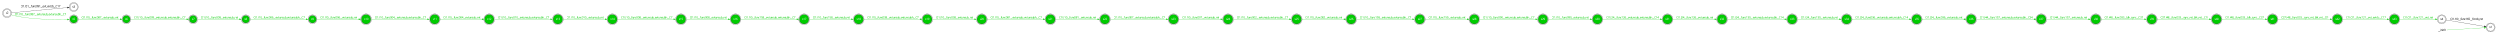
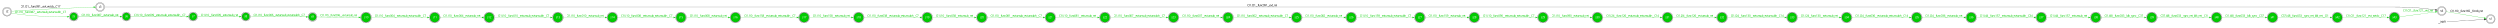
edge "s3" -> "s4": added, label "CI1.CI1__func091__evt_ret"
edge "s2" -> "s3": color black -> #00cc00
edge "s4" -> "s1": color black -> #00cc00
edge "__init9" -> "s1": color #00cc00 -> black
